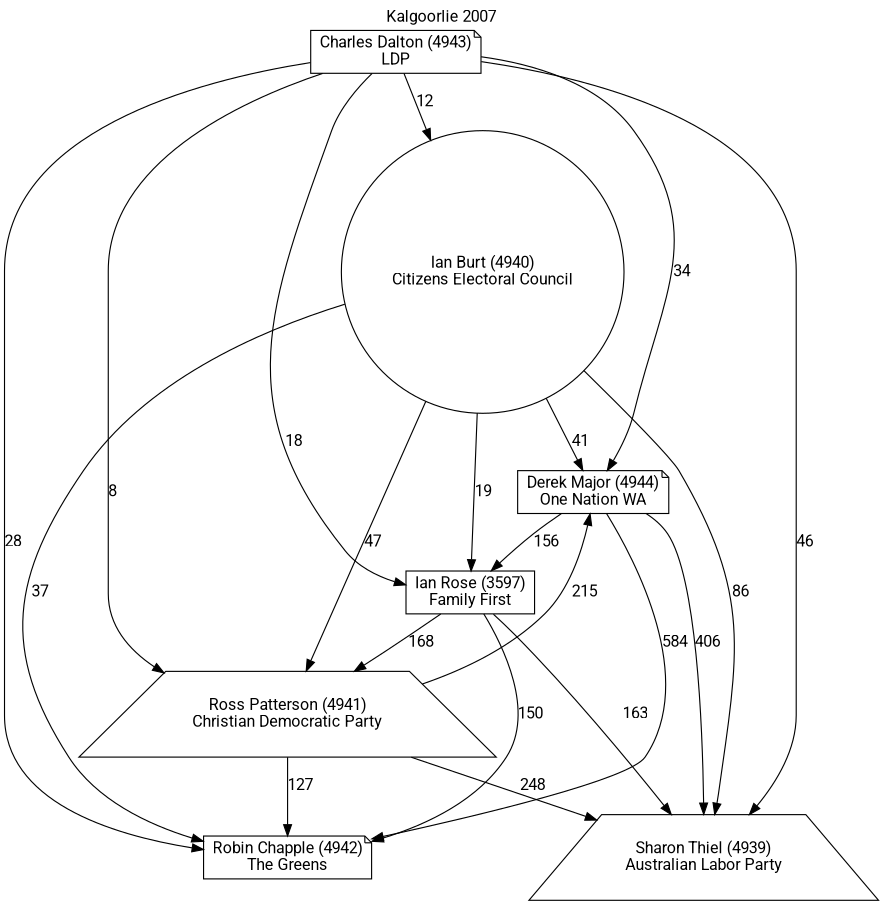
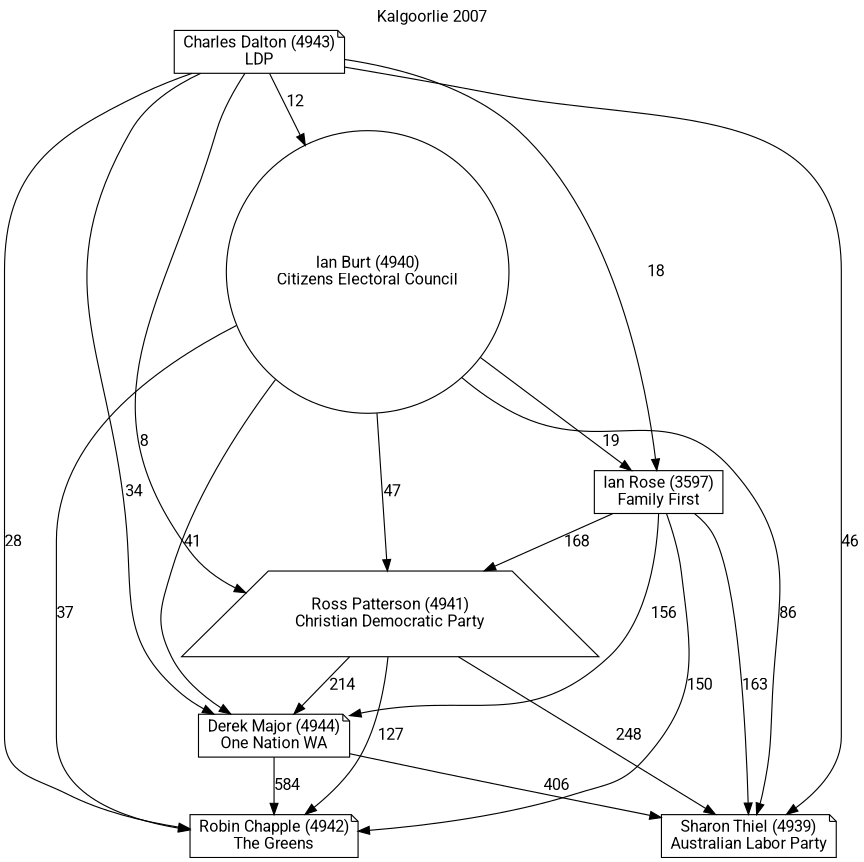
edge "Derek Major (4944) One Nation WA" -> "Ian Rose (3597) Family First": reversed
edge "Ross Patterson (4941) Christian Democratic Party" -> "Derek Major (4944) One Nation WA": label "215" -> "214"
node "Sharon Thiel (4939) Australian Labor Party": shape trapezium -> note
